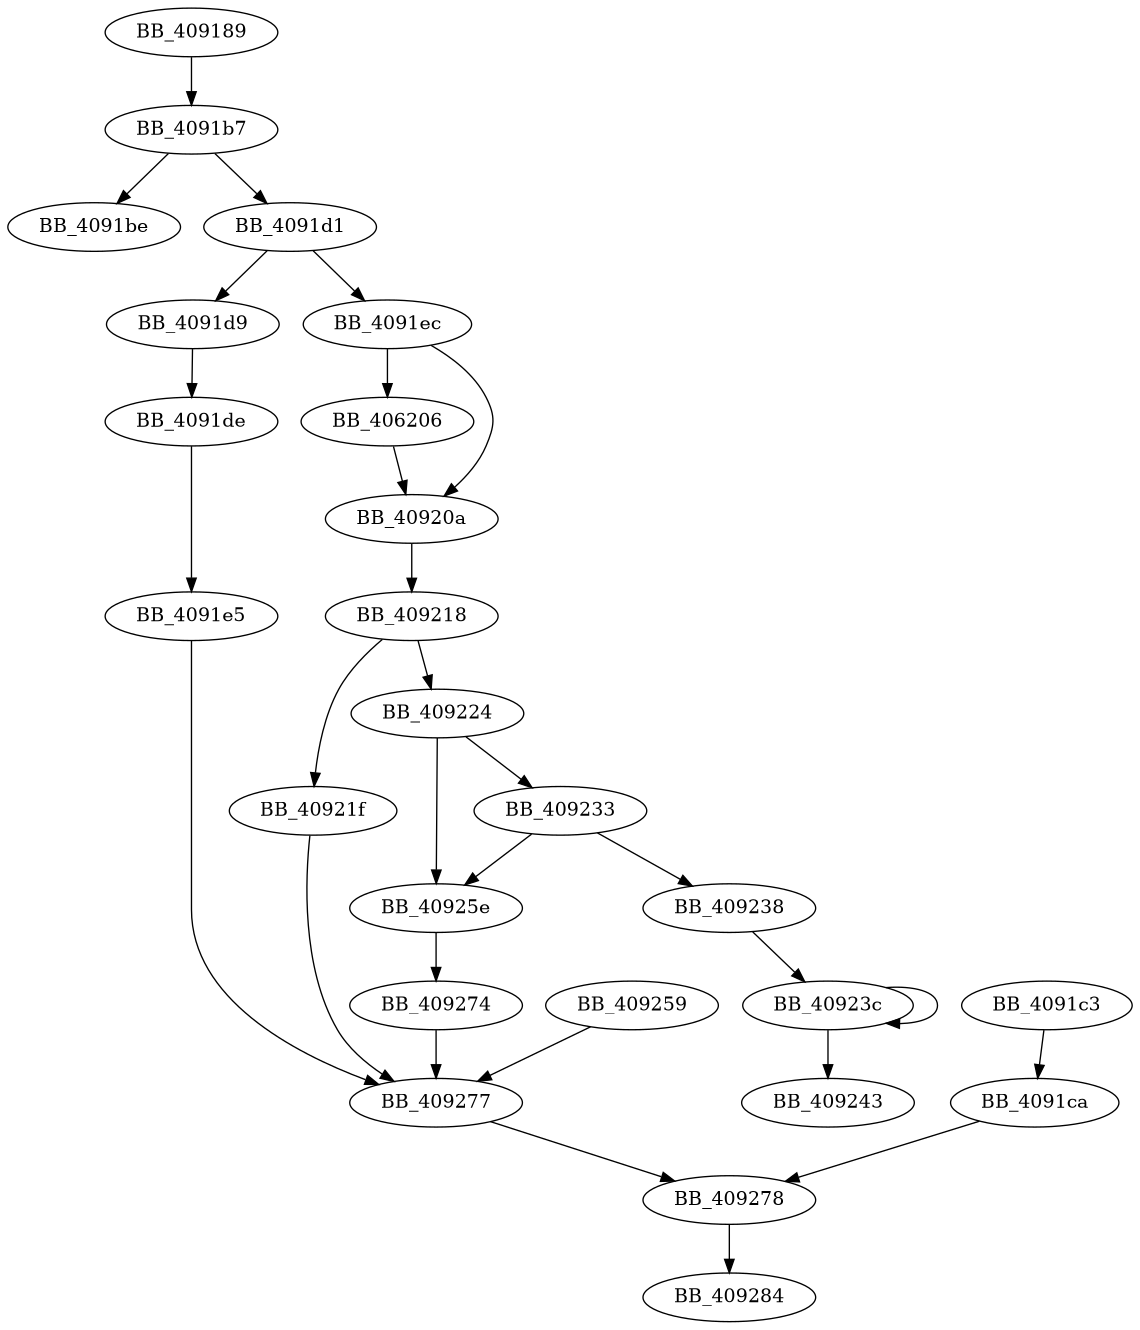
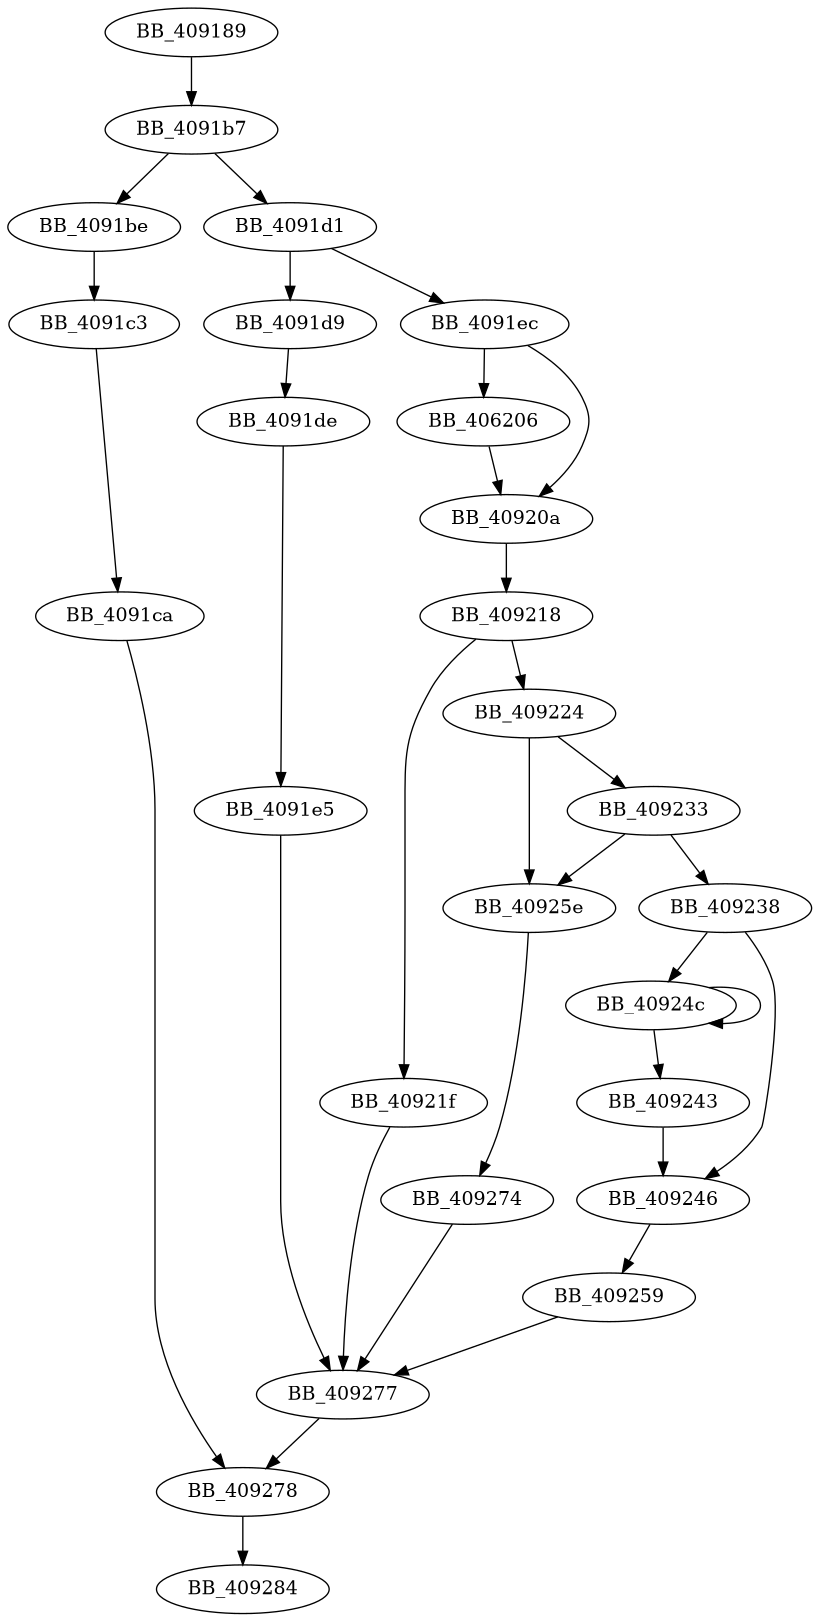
edge "BB_4091be" -> "BB_4091c3": added
node "BB_40923c": label "BB_40923c" -> "BB_40924c"
node "BB_409246": added
